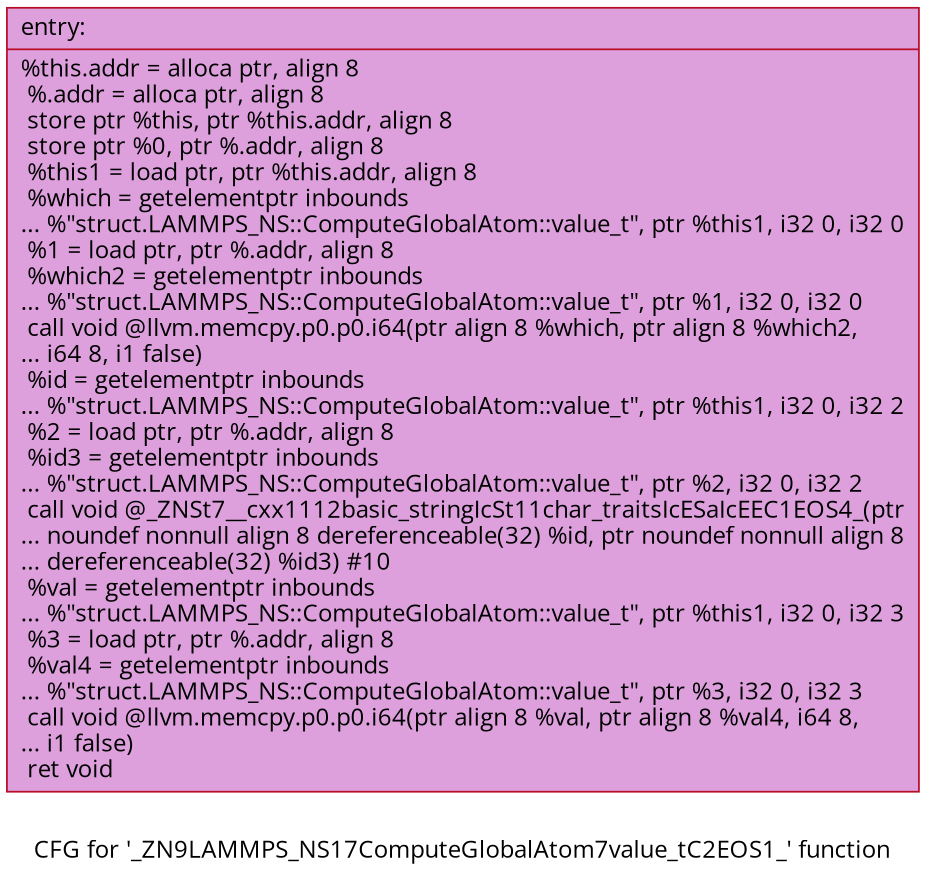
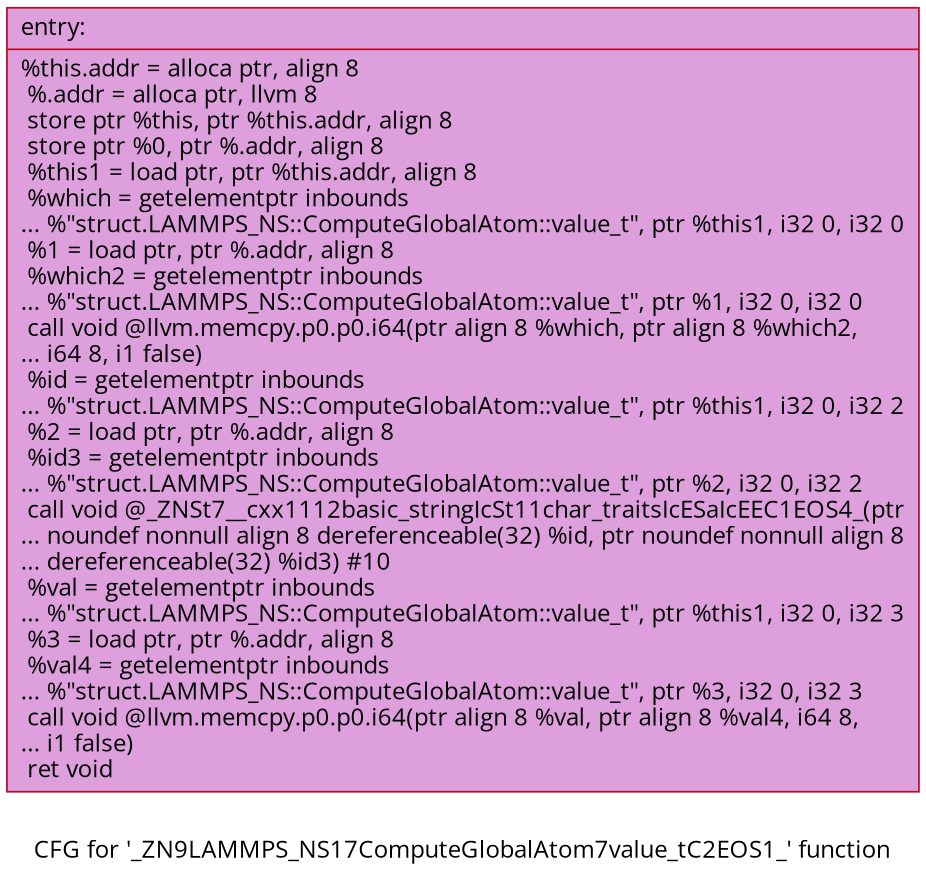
node "entry:": text "%.addr = alloca ptr, align 8" -> "%.addr = alloca ptr, llvm 8"
